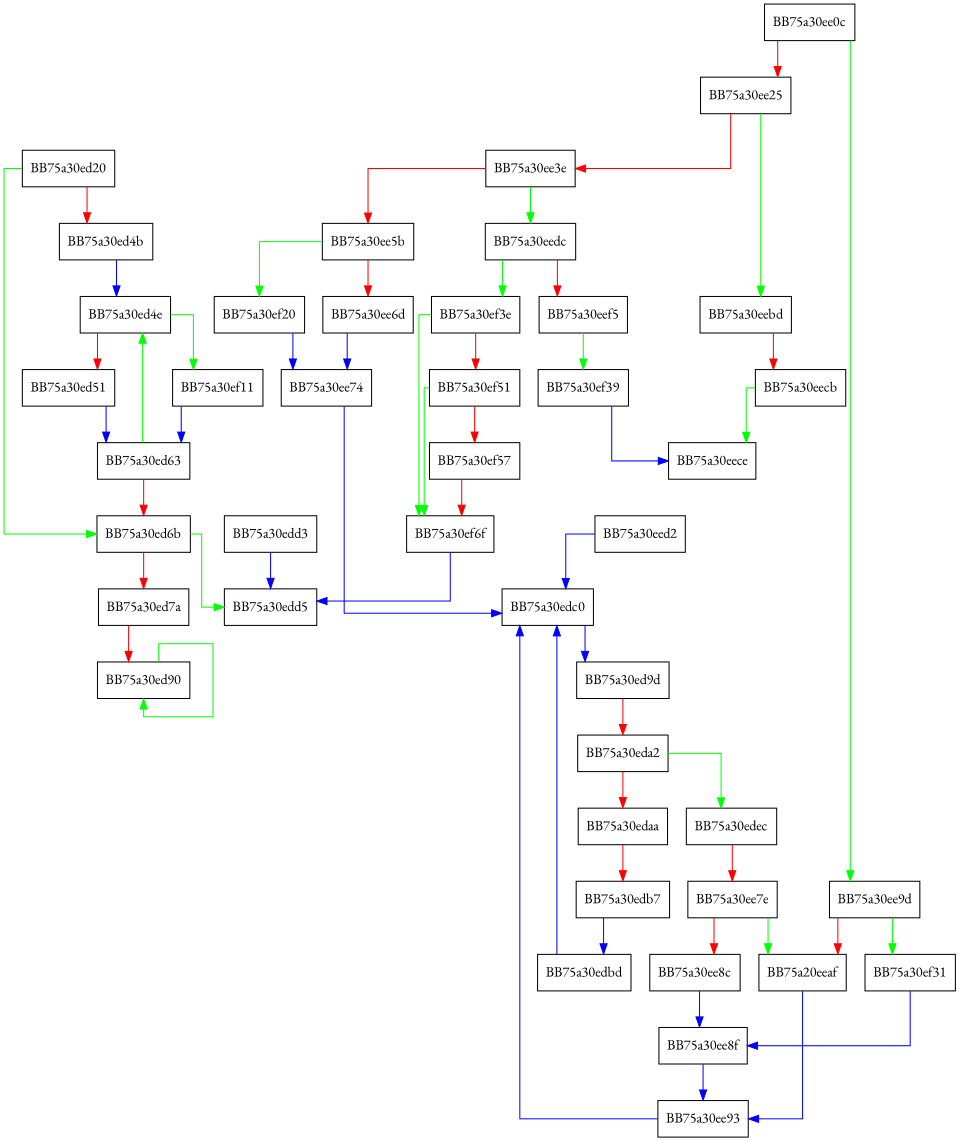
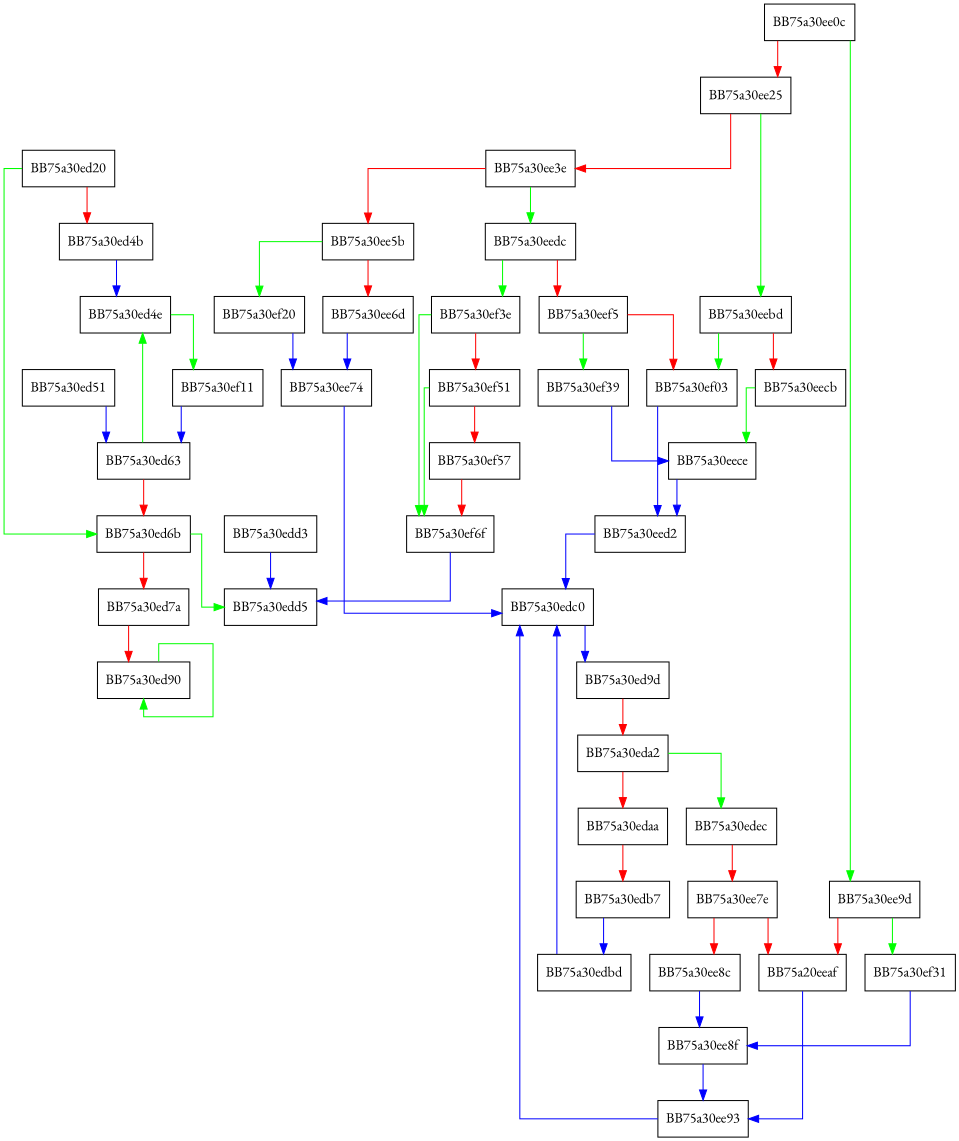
edge "BB75a30ed4e" -> "BB75a30ed51": removed
node "BB75a30ef03": added
edge "BB75a30eece" -> "BB75a30eed2": added
edge "BB75a30ee7e" -> "BB75a20eeaf": color green -> red
